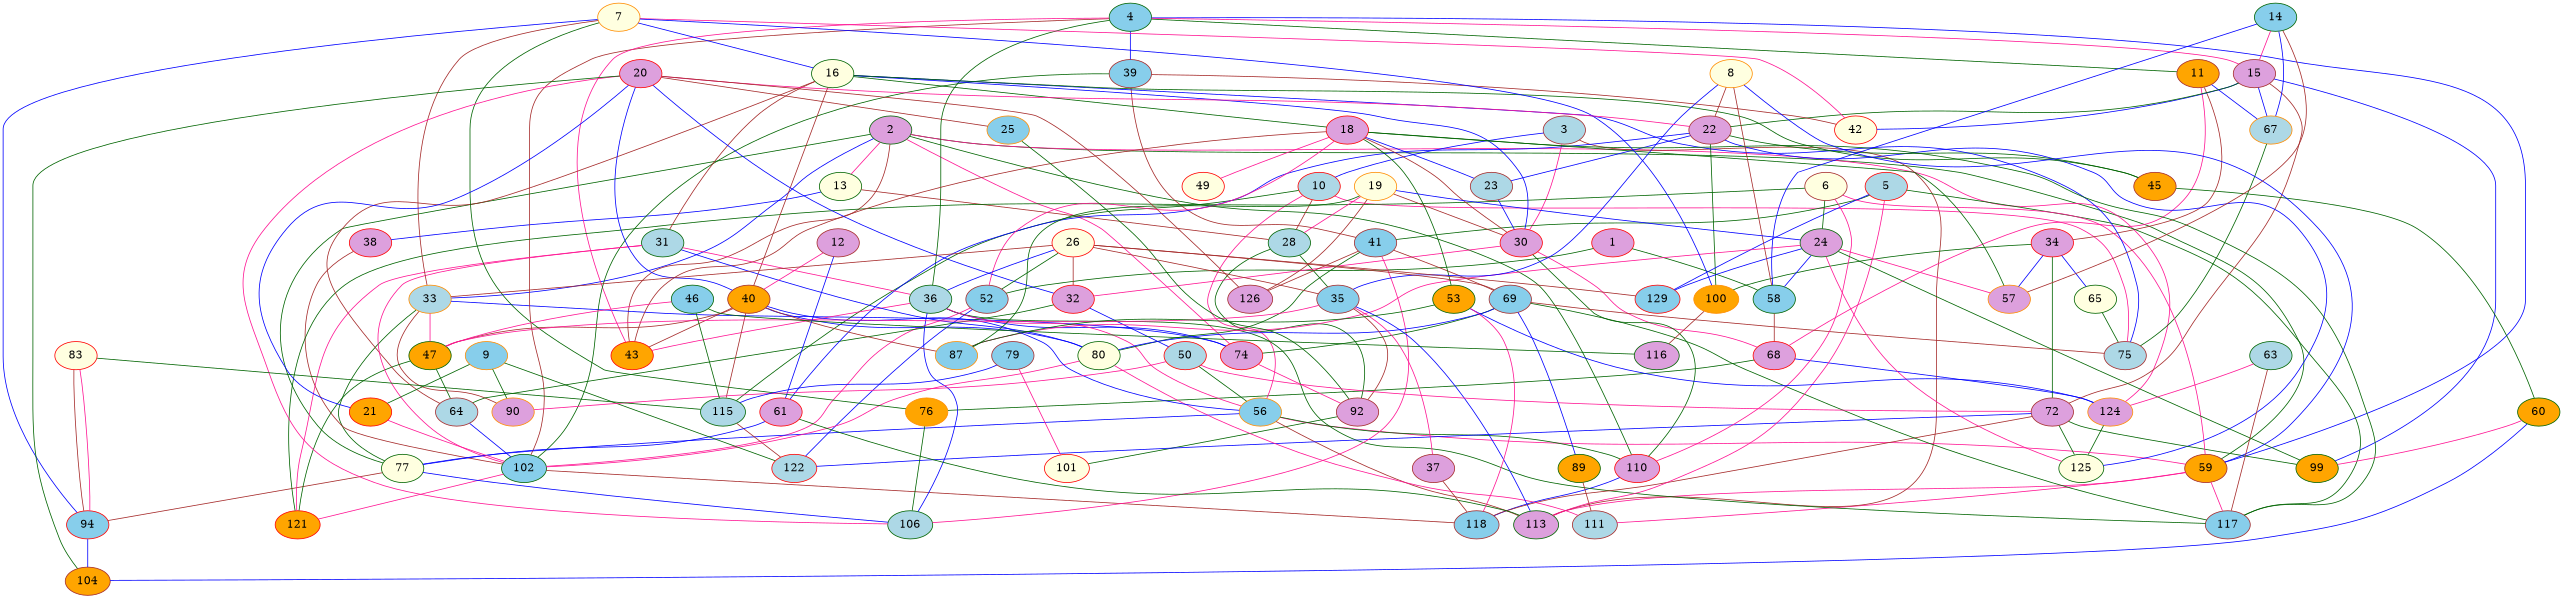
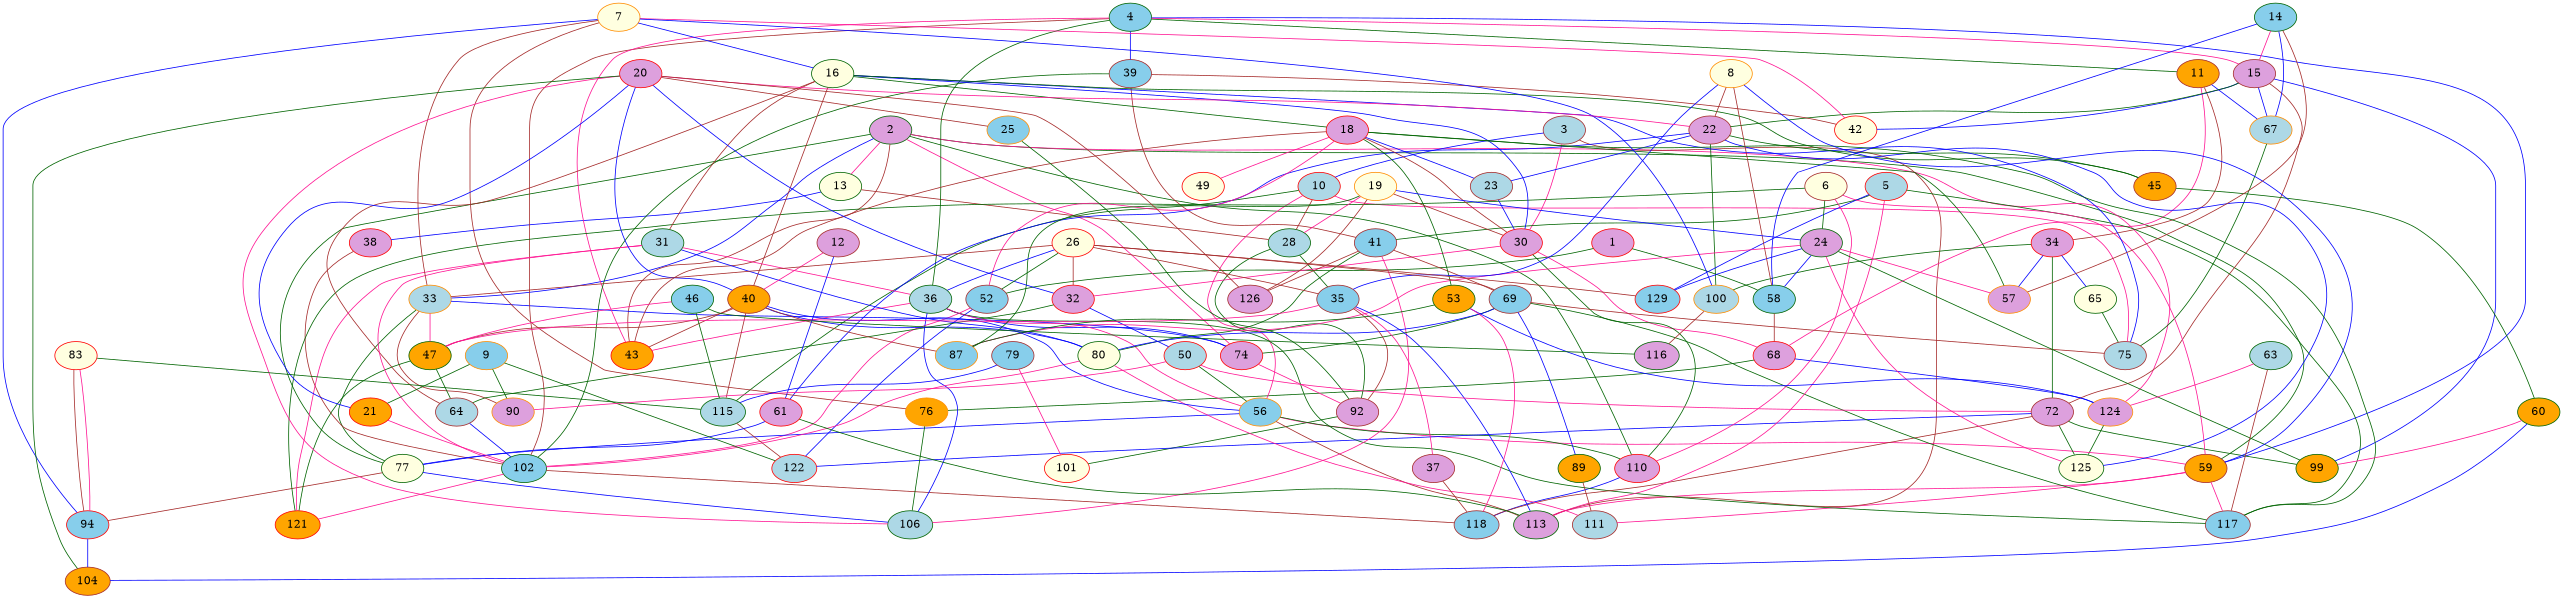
node "100": fillcolor orange -> lightblue
edge "7" -- "76": color darkgreen -> brown
